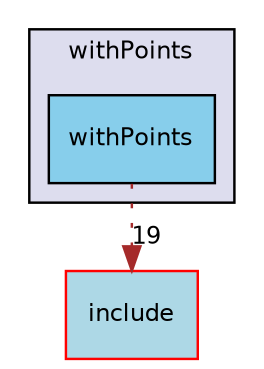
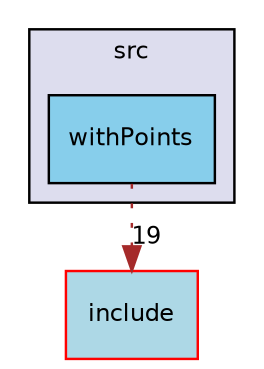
cluster "withPoints": label "withPoints" -> "src"
